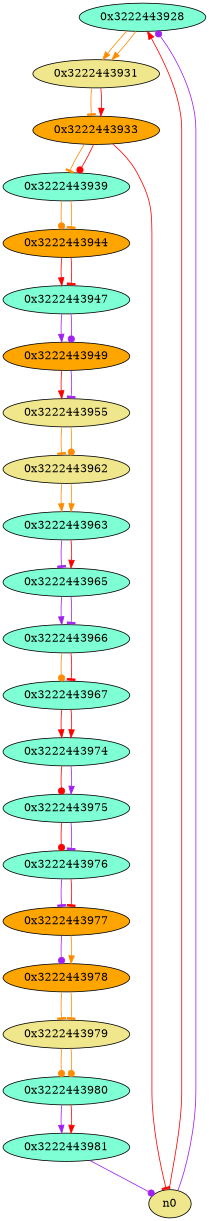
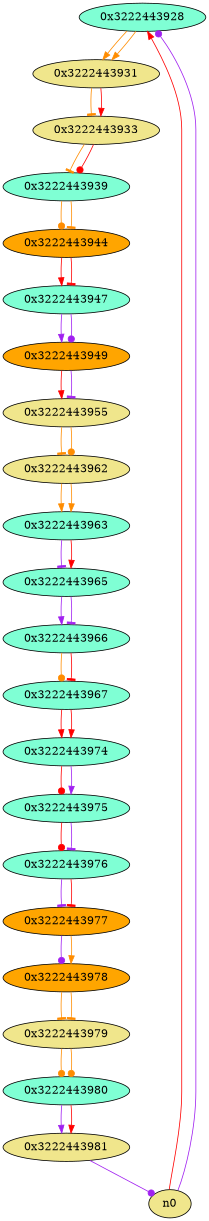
node "0x3222443933": fillcolor orange -> khaki
edge "0x3222443933" -> "n0": removed
node "0x3222443981": fillcolor aquamarine -> khaki
